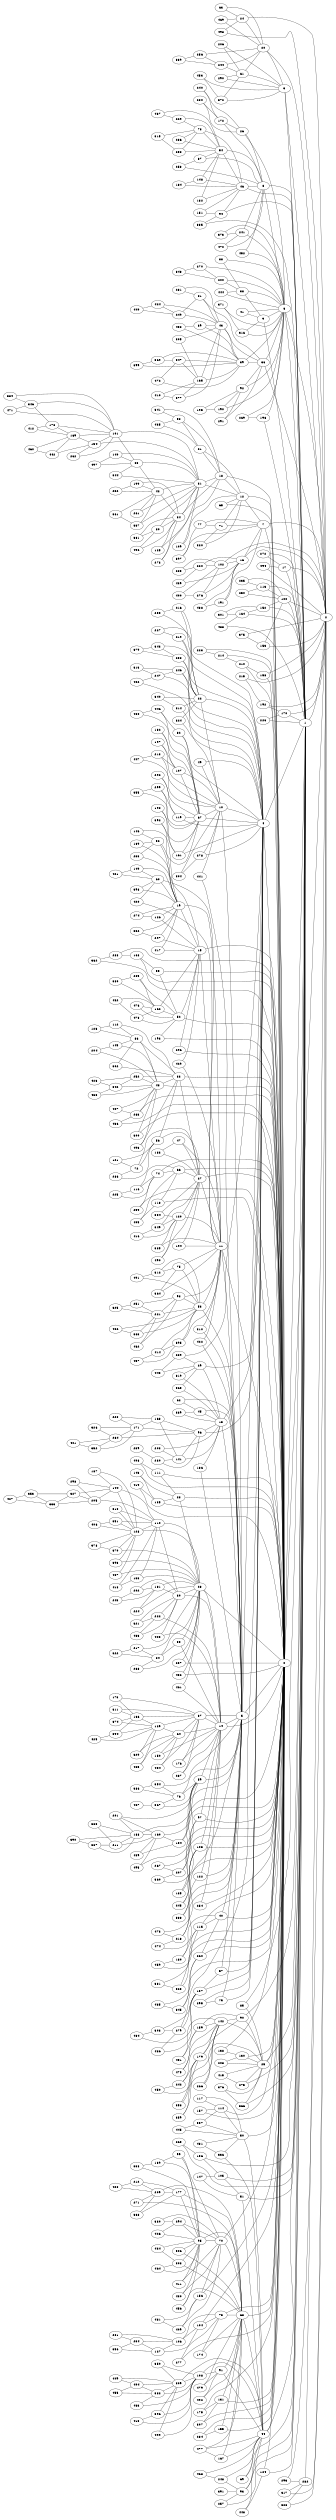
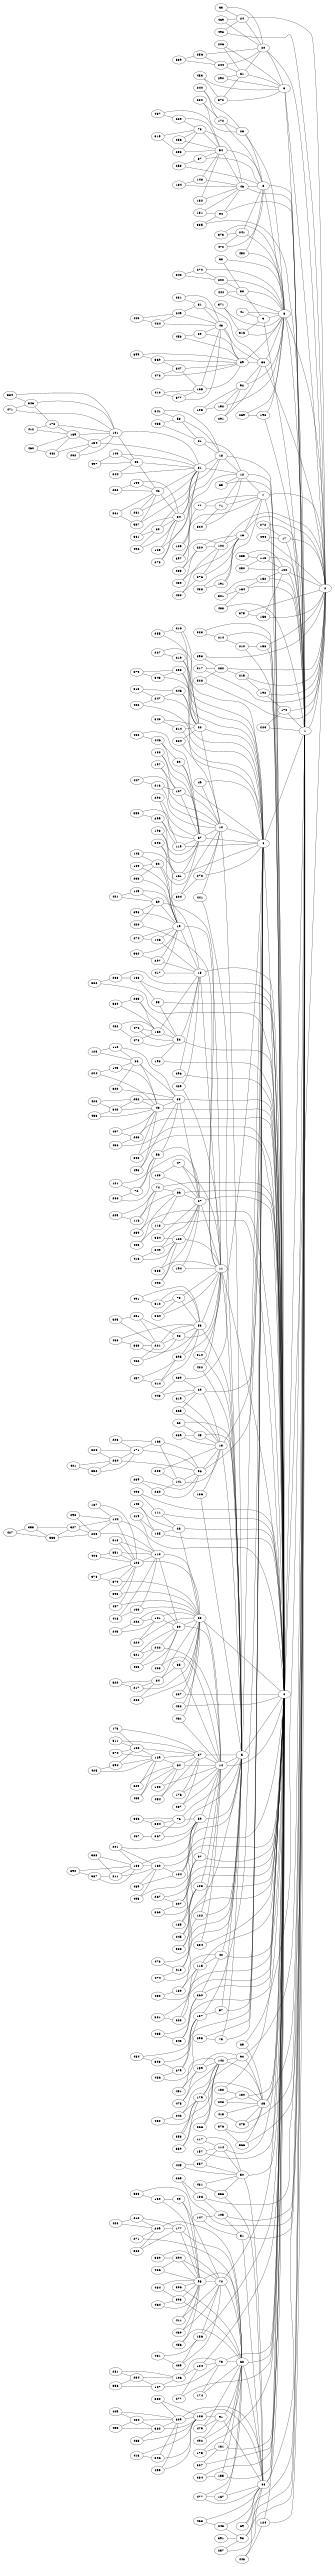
node "305": removed
edge "282" -- "215": added
edge "96" -- "239": added
